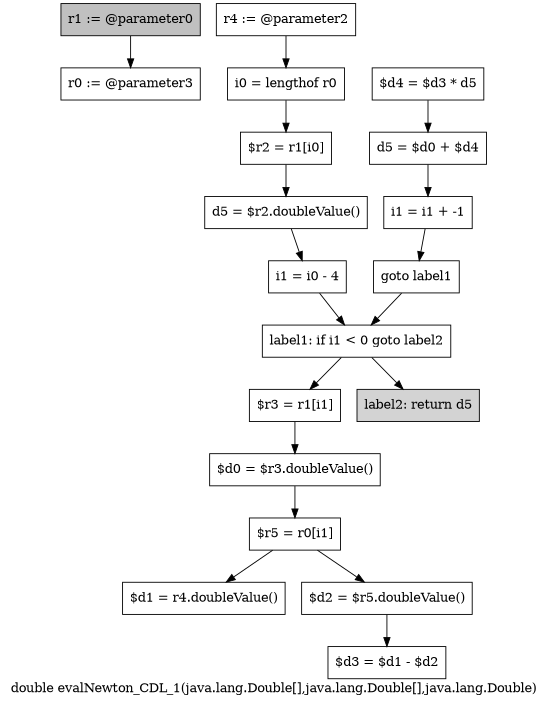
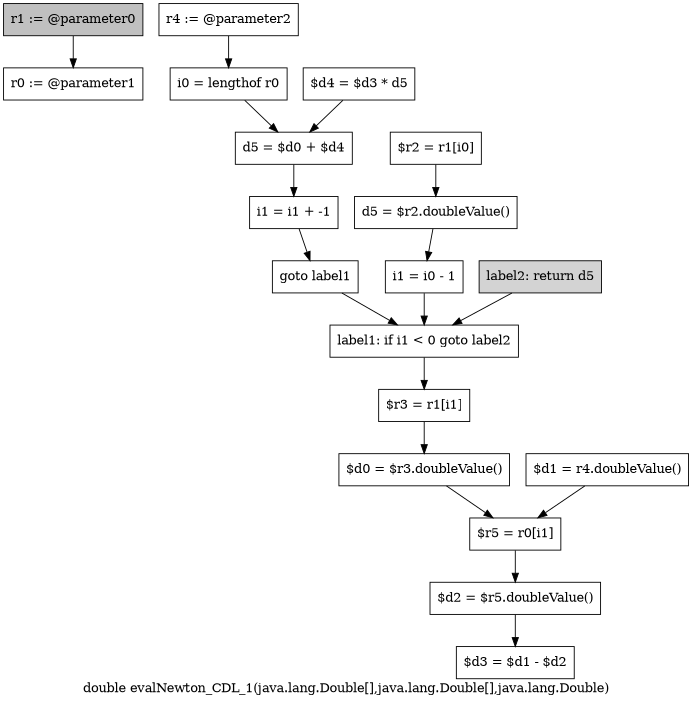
node "r0 := @parameter3": label "r0 := @parameter3" -> "r0 := @parameter1"
edge "i0 = lengthof r0" -> "$r2 = r1[i0]": now "i0 = lengthof r0" -> "d5 = $d0 + $d4"
node "i1 = i0 - 4": label "i1 = i0 - 4" -> "i1 = i0 - 1"
edge "label1: if i1 < 0 goto label2" -> "label2: return d5": reversed
edge "$r5 = r0[i1]" -> "$d1 = r4.doubleValue()": reversed
